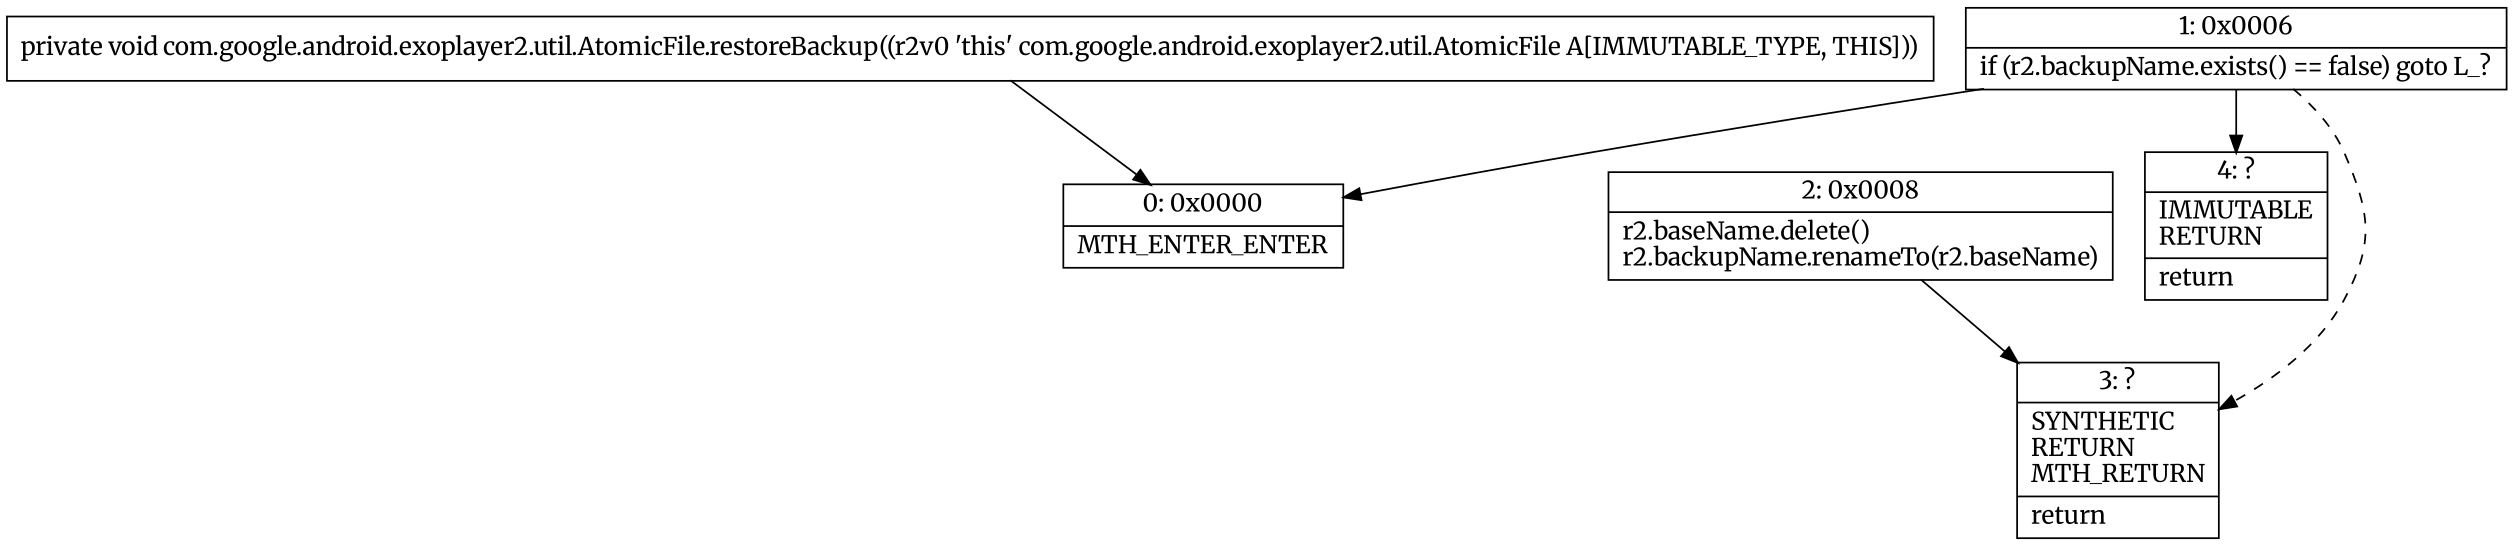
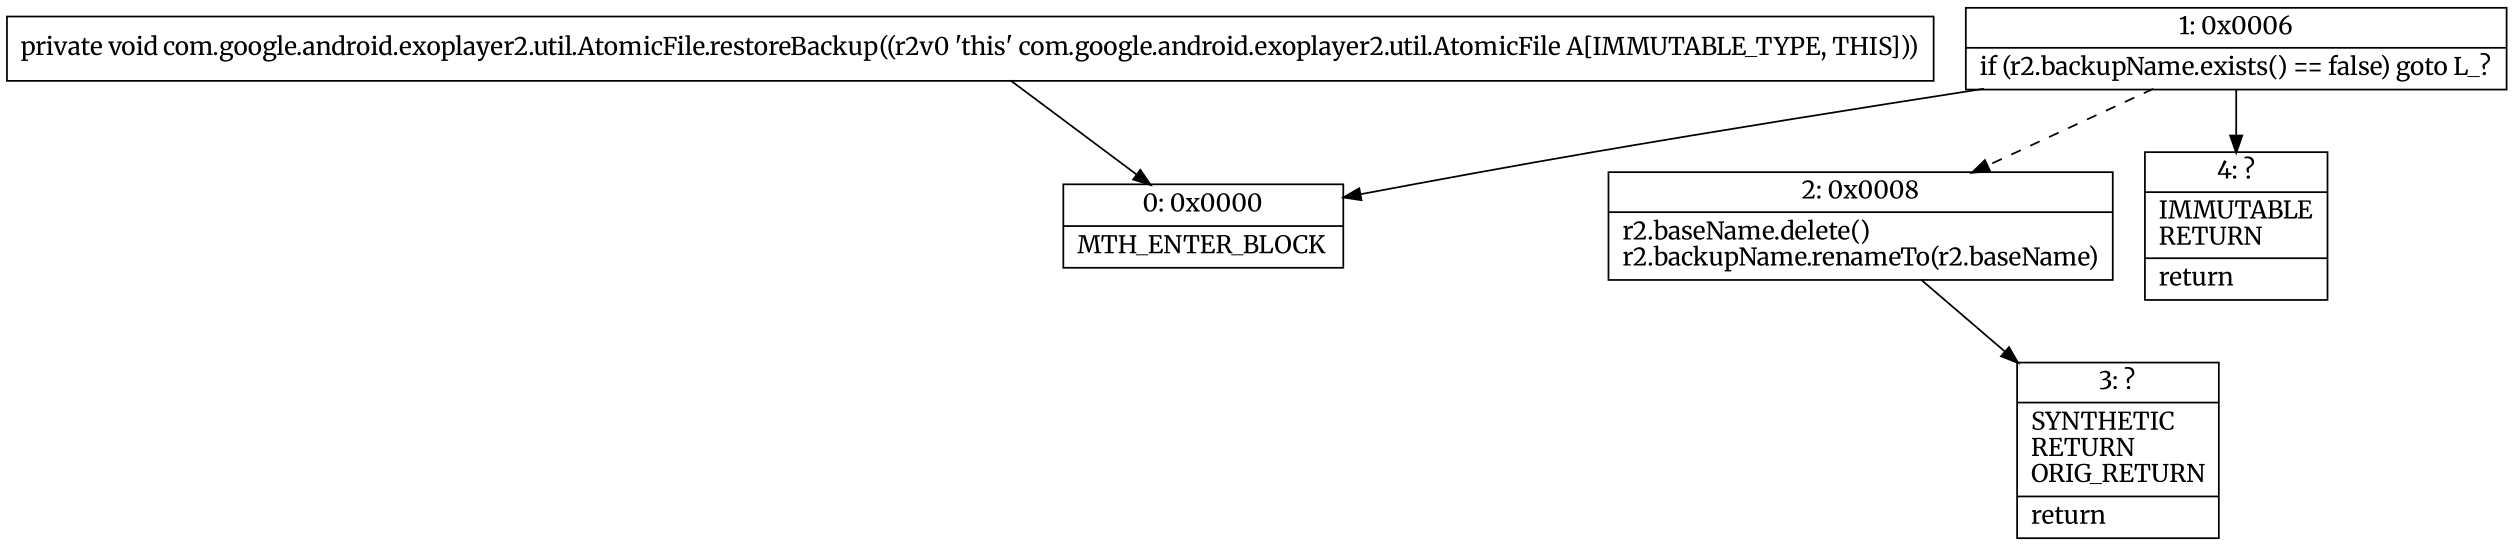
node "0: 0x0000": text "MTH_ENTER_ENTER" -> "MTH_ENTER_BLOCK"
edge "1: 0x0006" -> "3: ?": now "1: 0x0006" -> "2: 0x0008"
node "3: ?": text "MTH_RETURN" -> "ORIG_RETURN"
